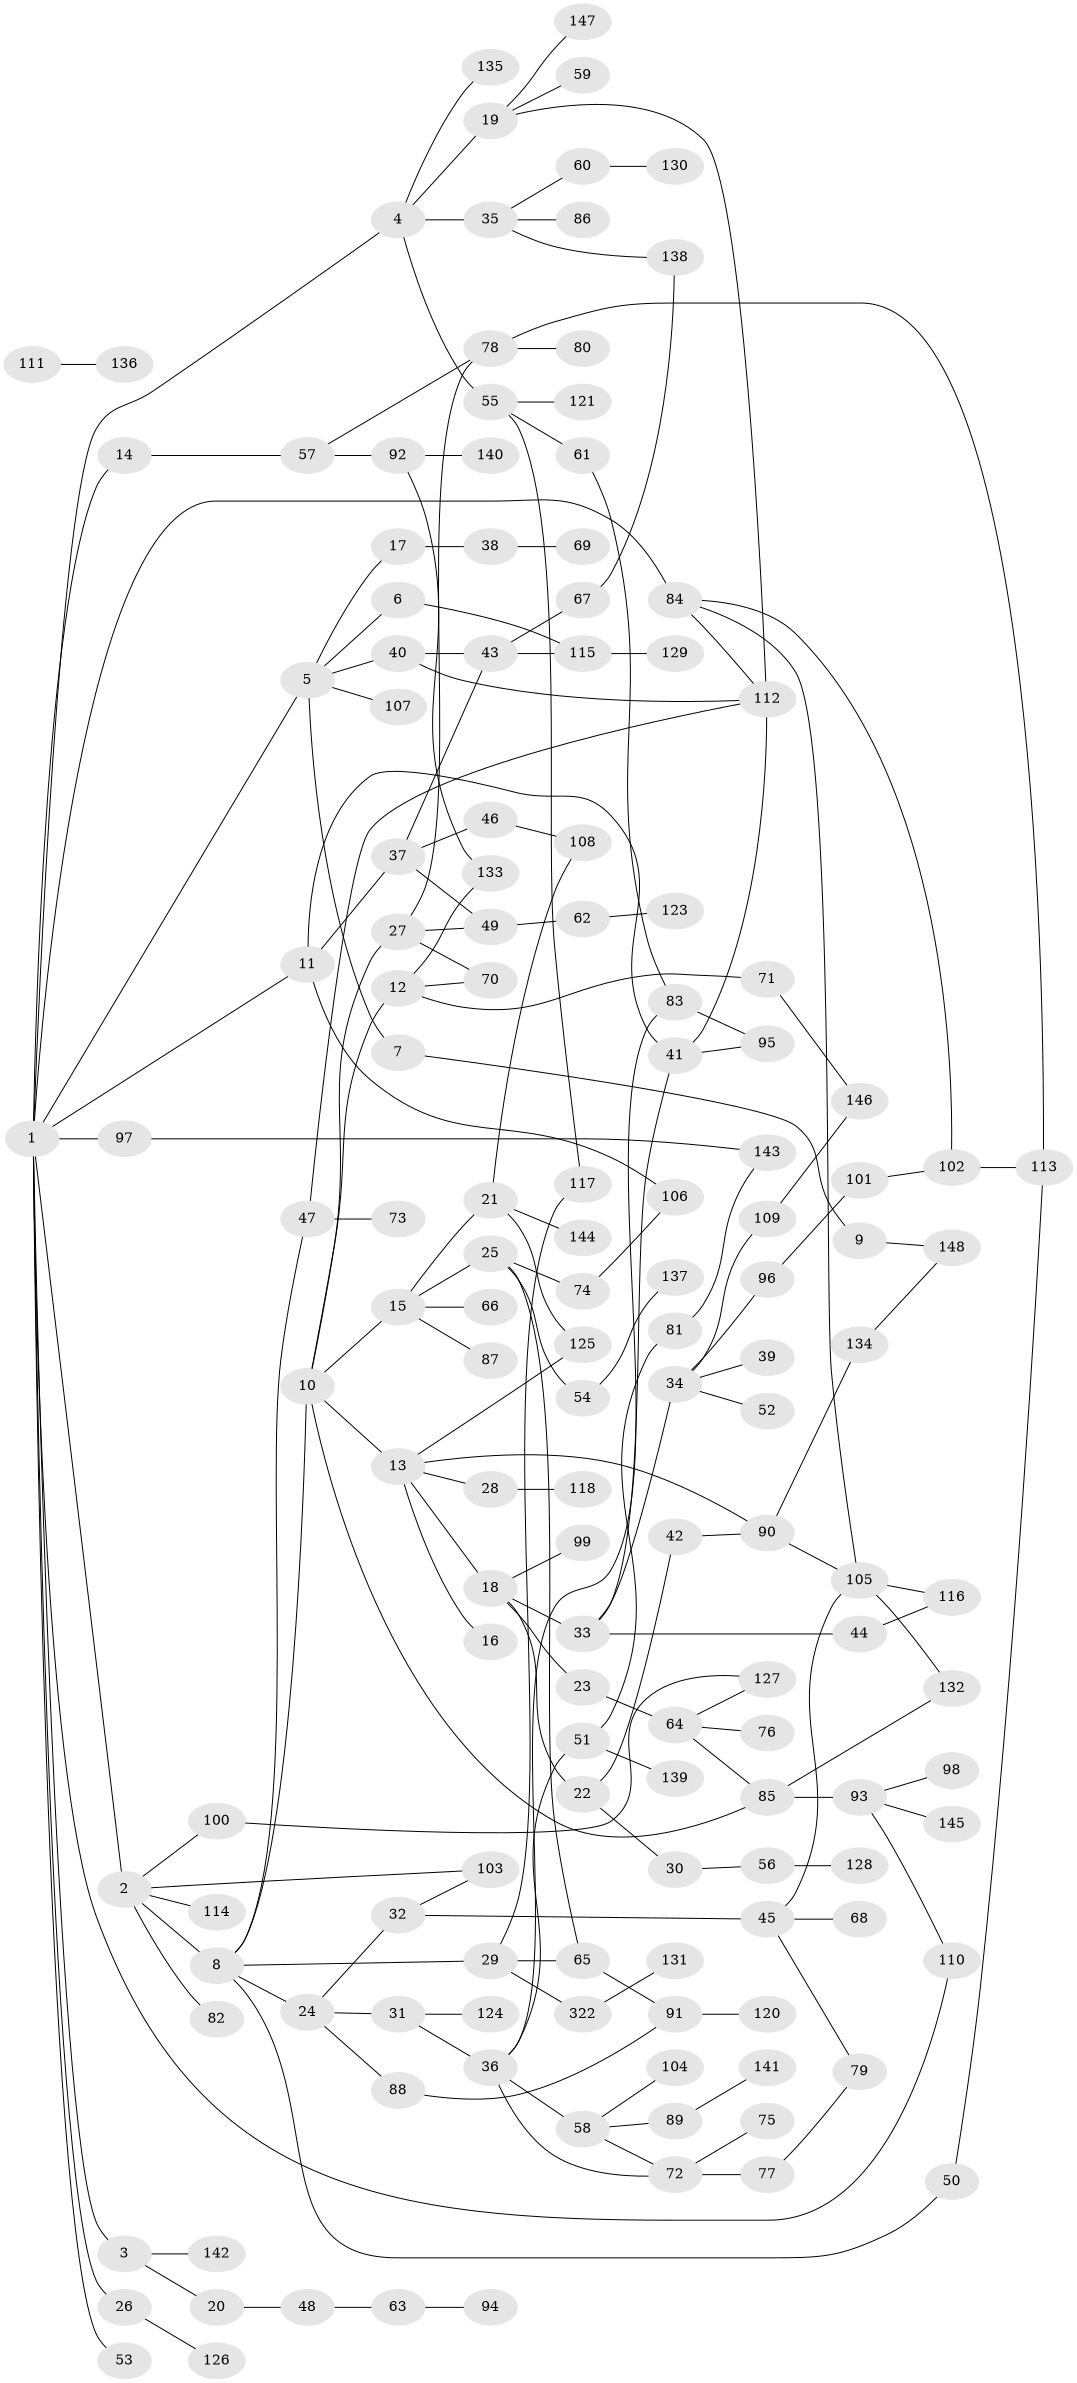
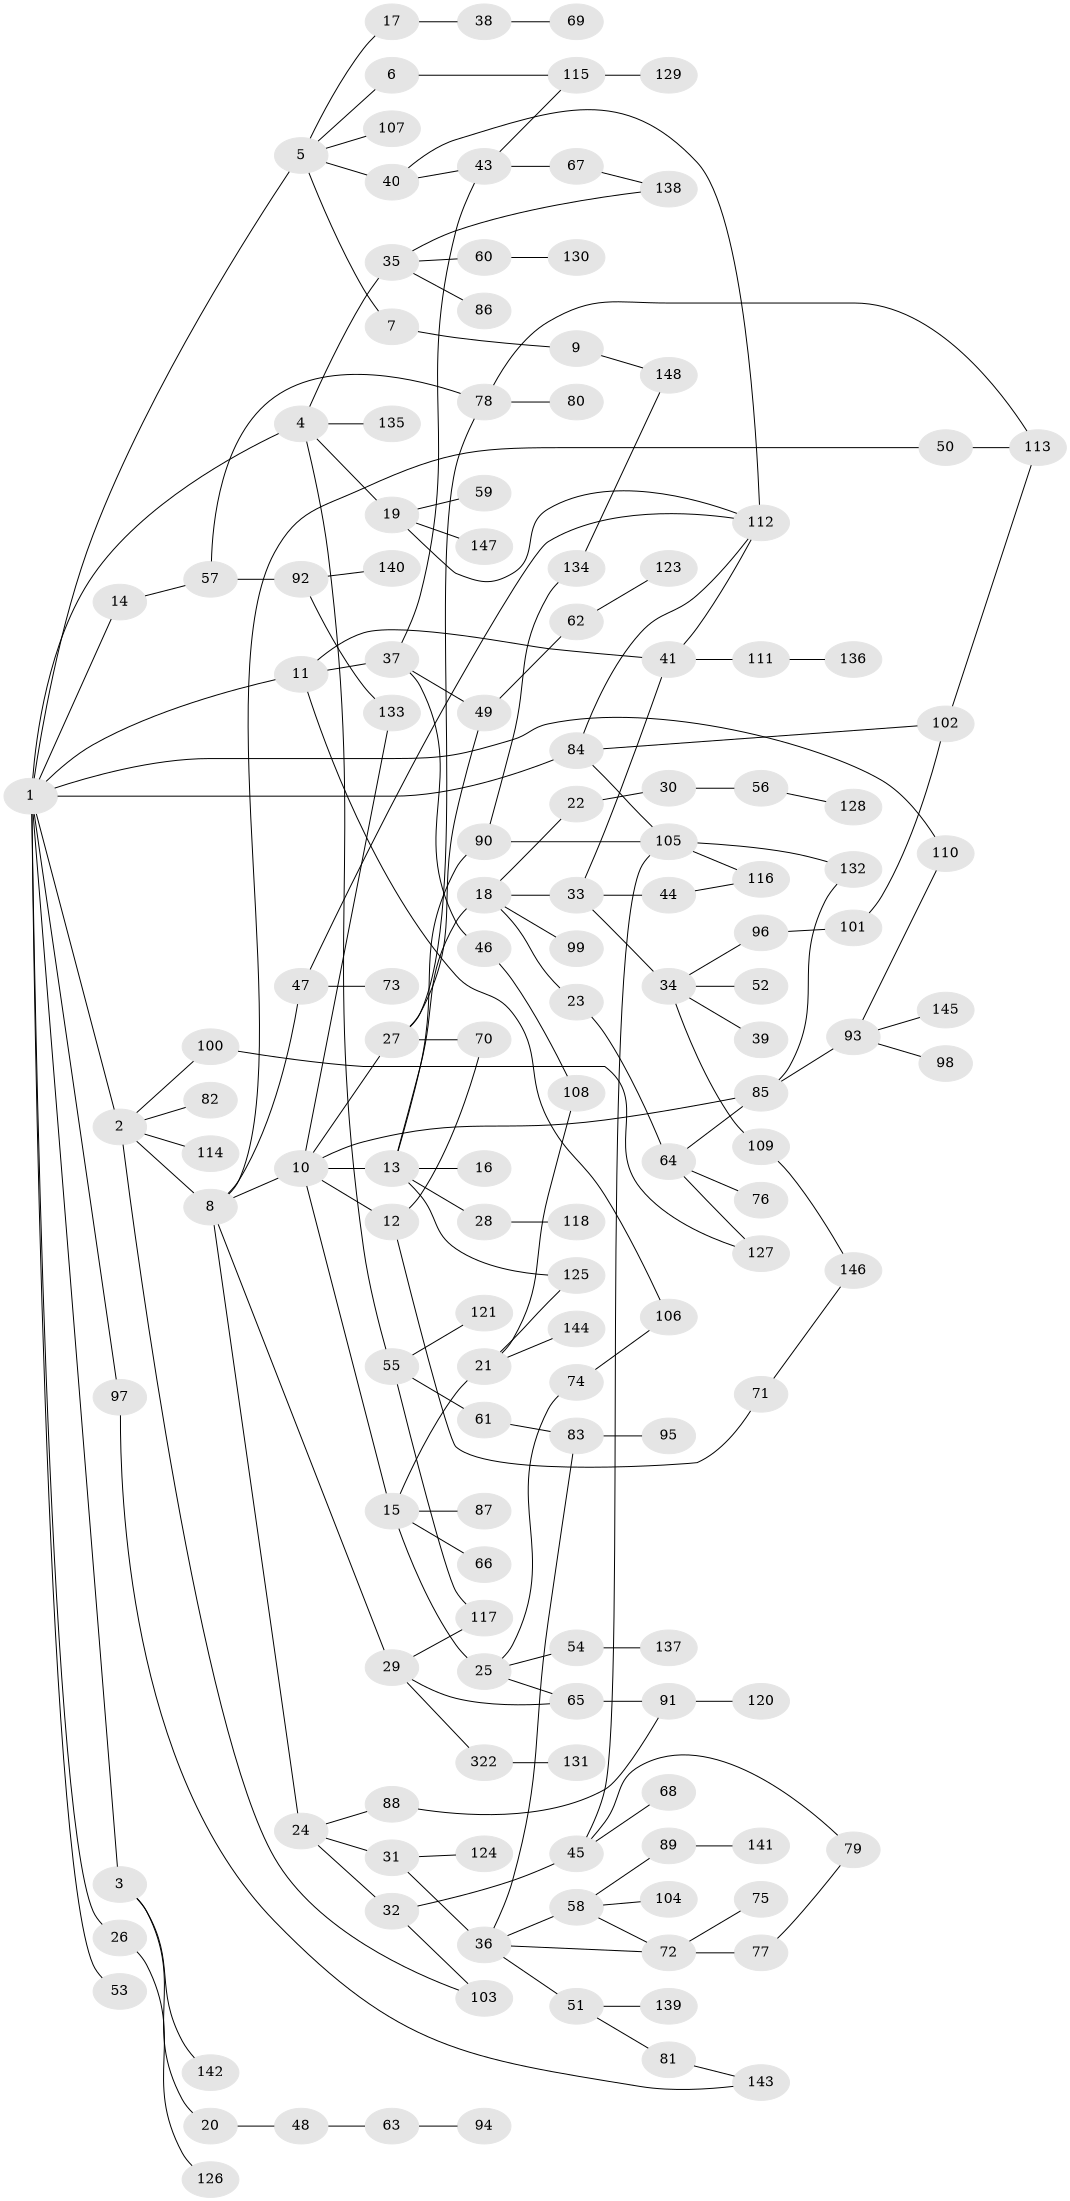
edge "133" -- "12": now "133" -- "10"
edge "95" -- "41": now "111" -- "41"
node "42": removed
